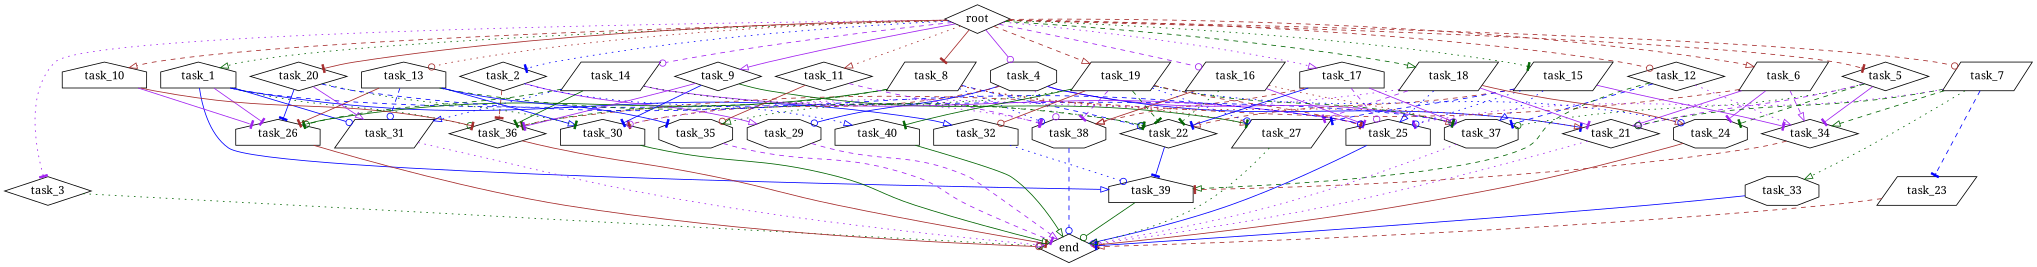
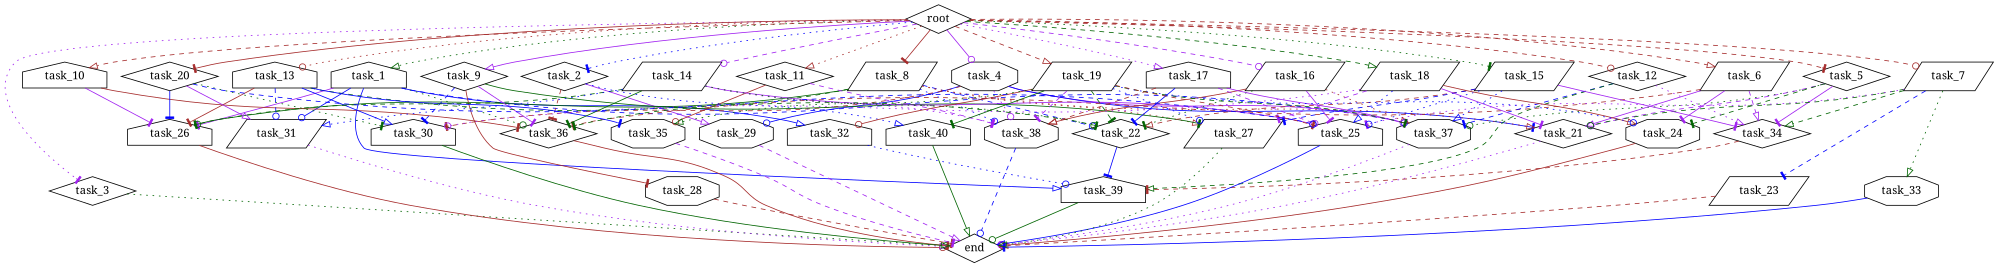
edge "task_9" -> "task_30": style solid -> dashed
node "task_28": added
